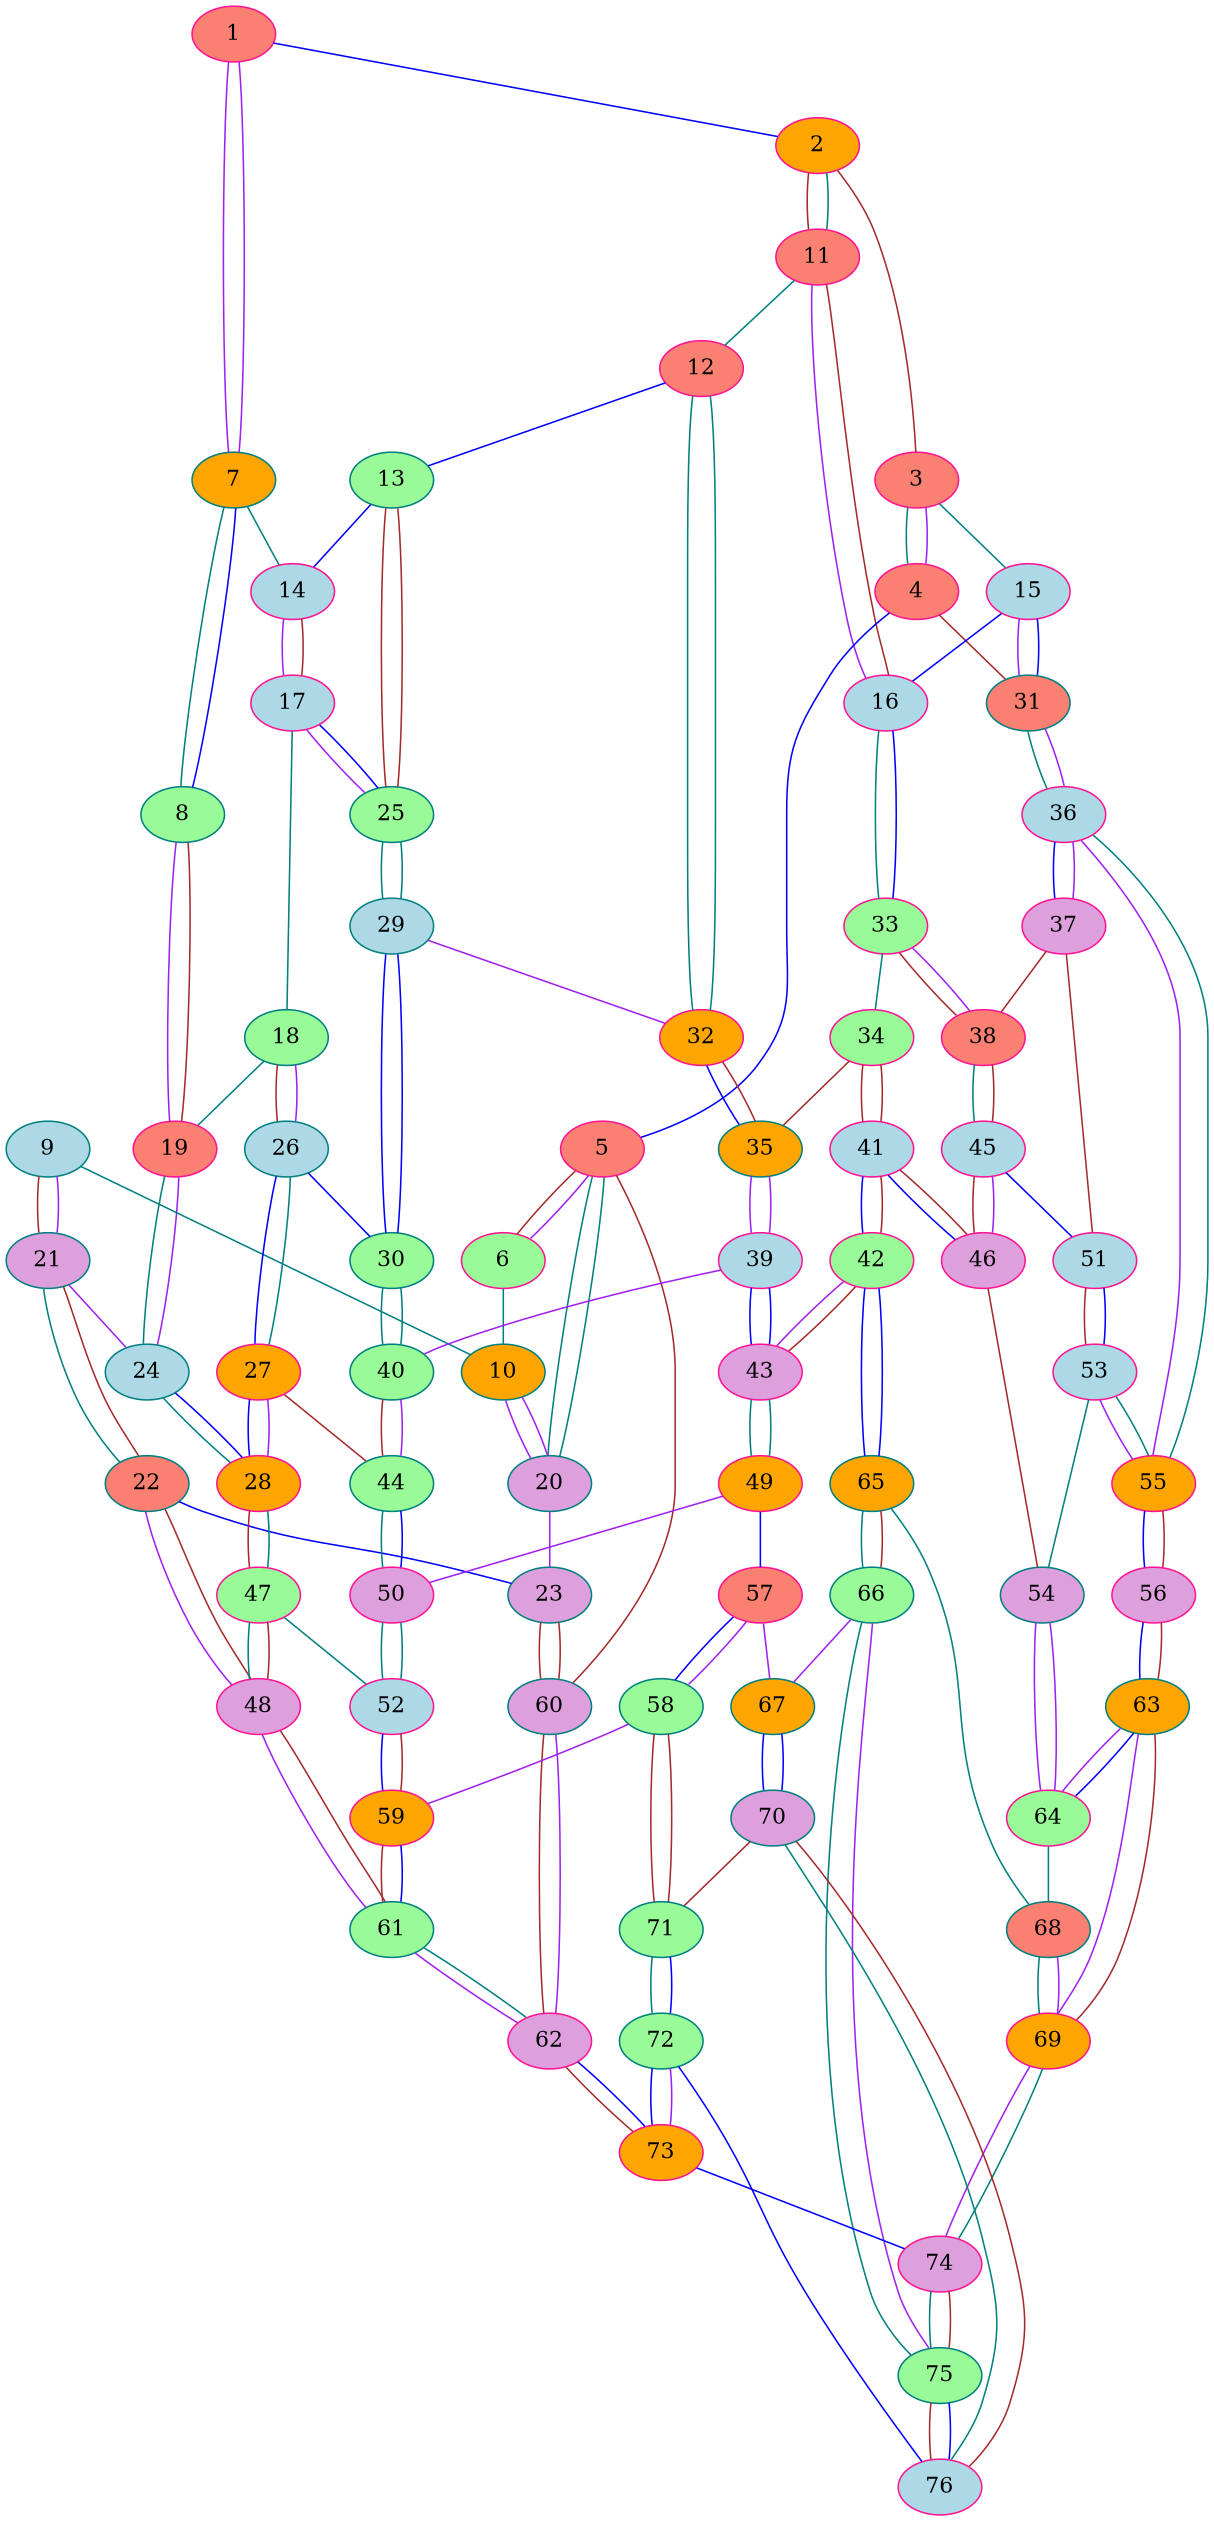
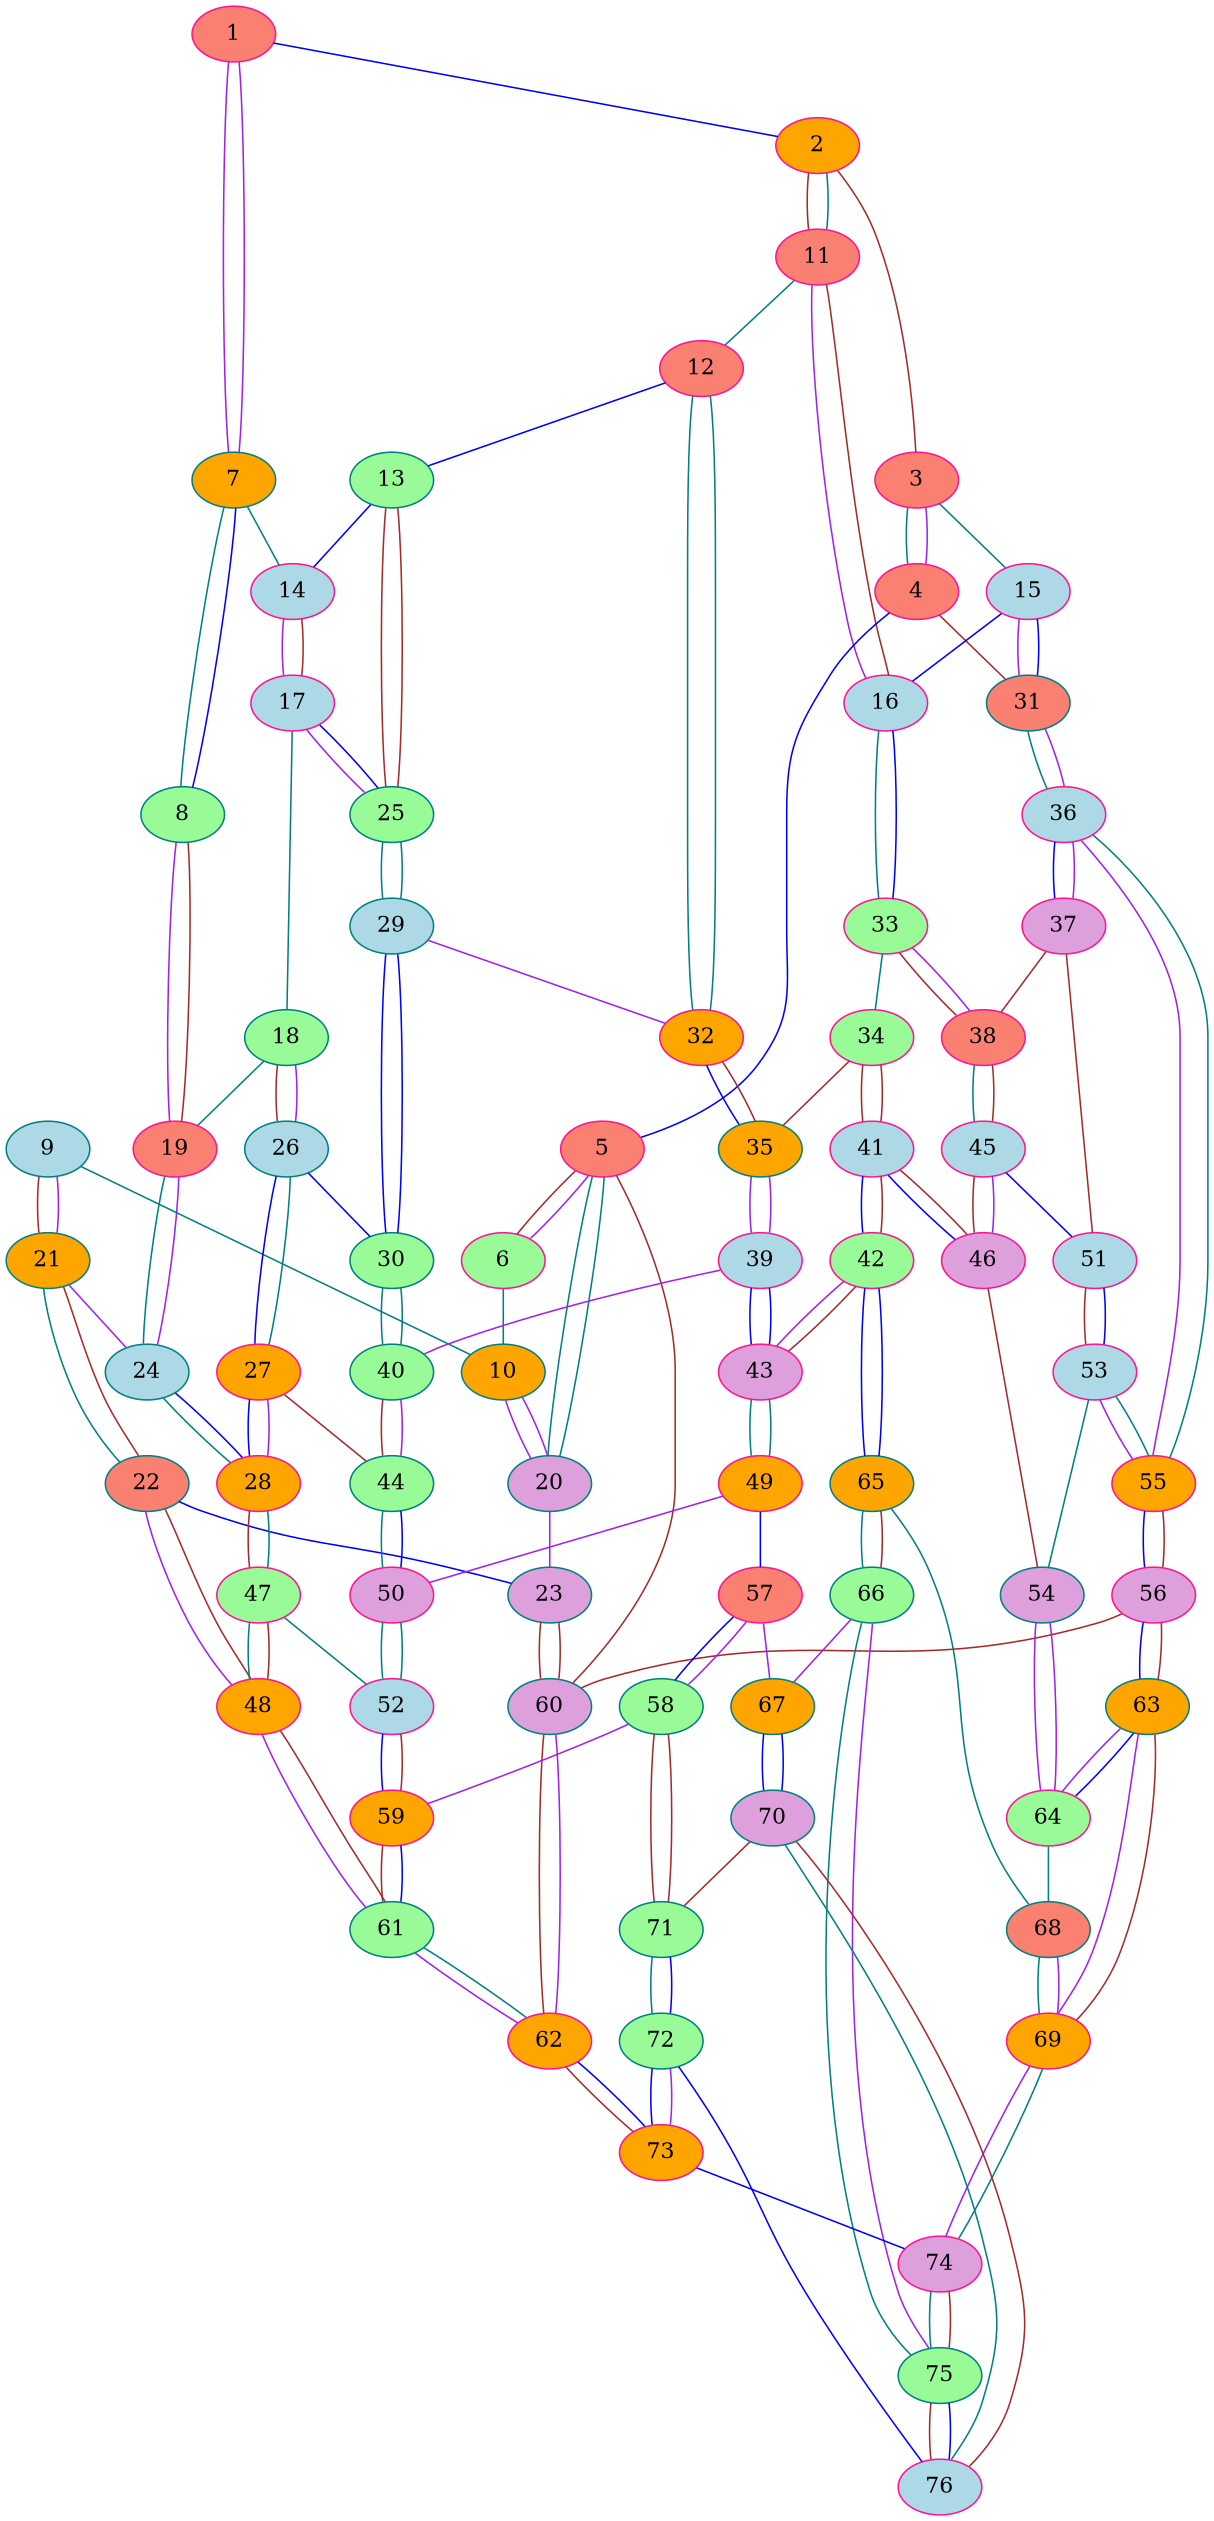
node "21": fillcolor plum -> orange
edge "56" -- "60": added
node "48": fillcolor plum -> orange
node "62": fillcolor plum -> orange
